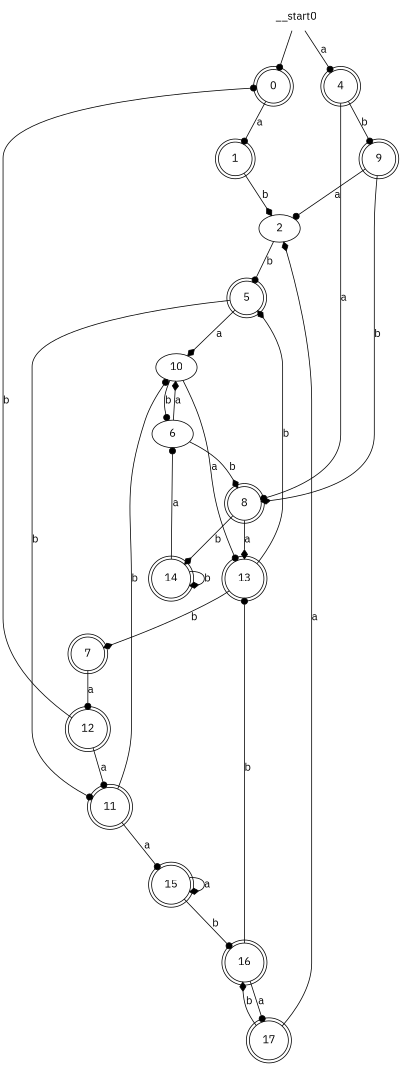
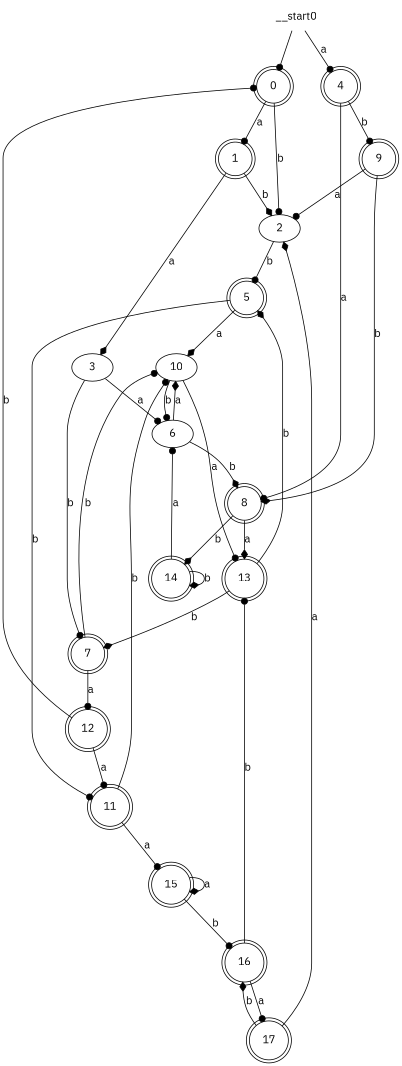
edge "0" -> "2": added, label "b"
node "3": added
edge "7" -> "10": added, label "b"
